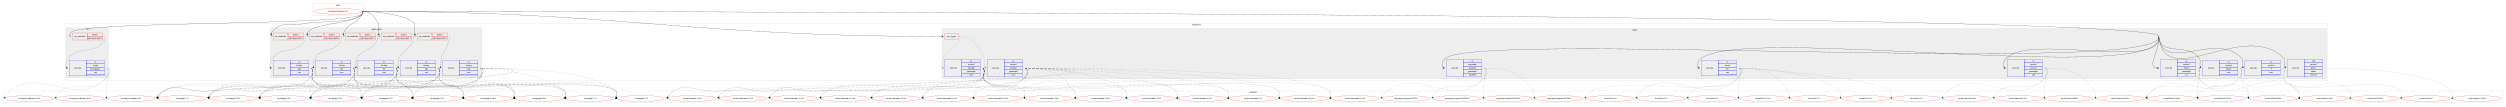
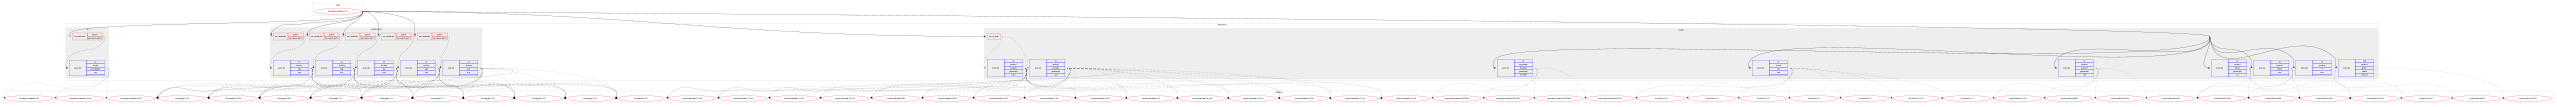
node "sys-devel/automake-9999": added
